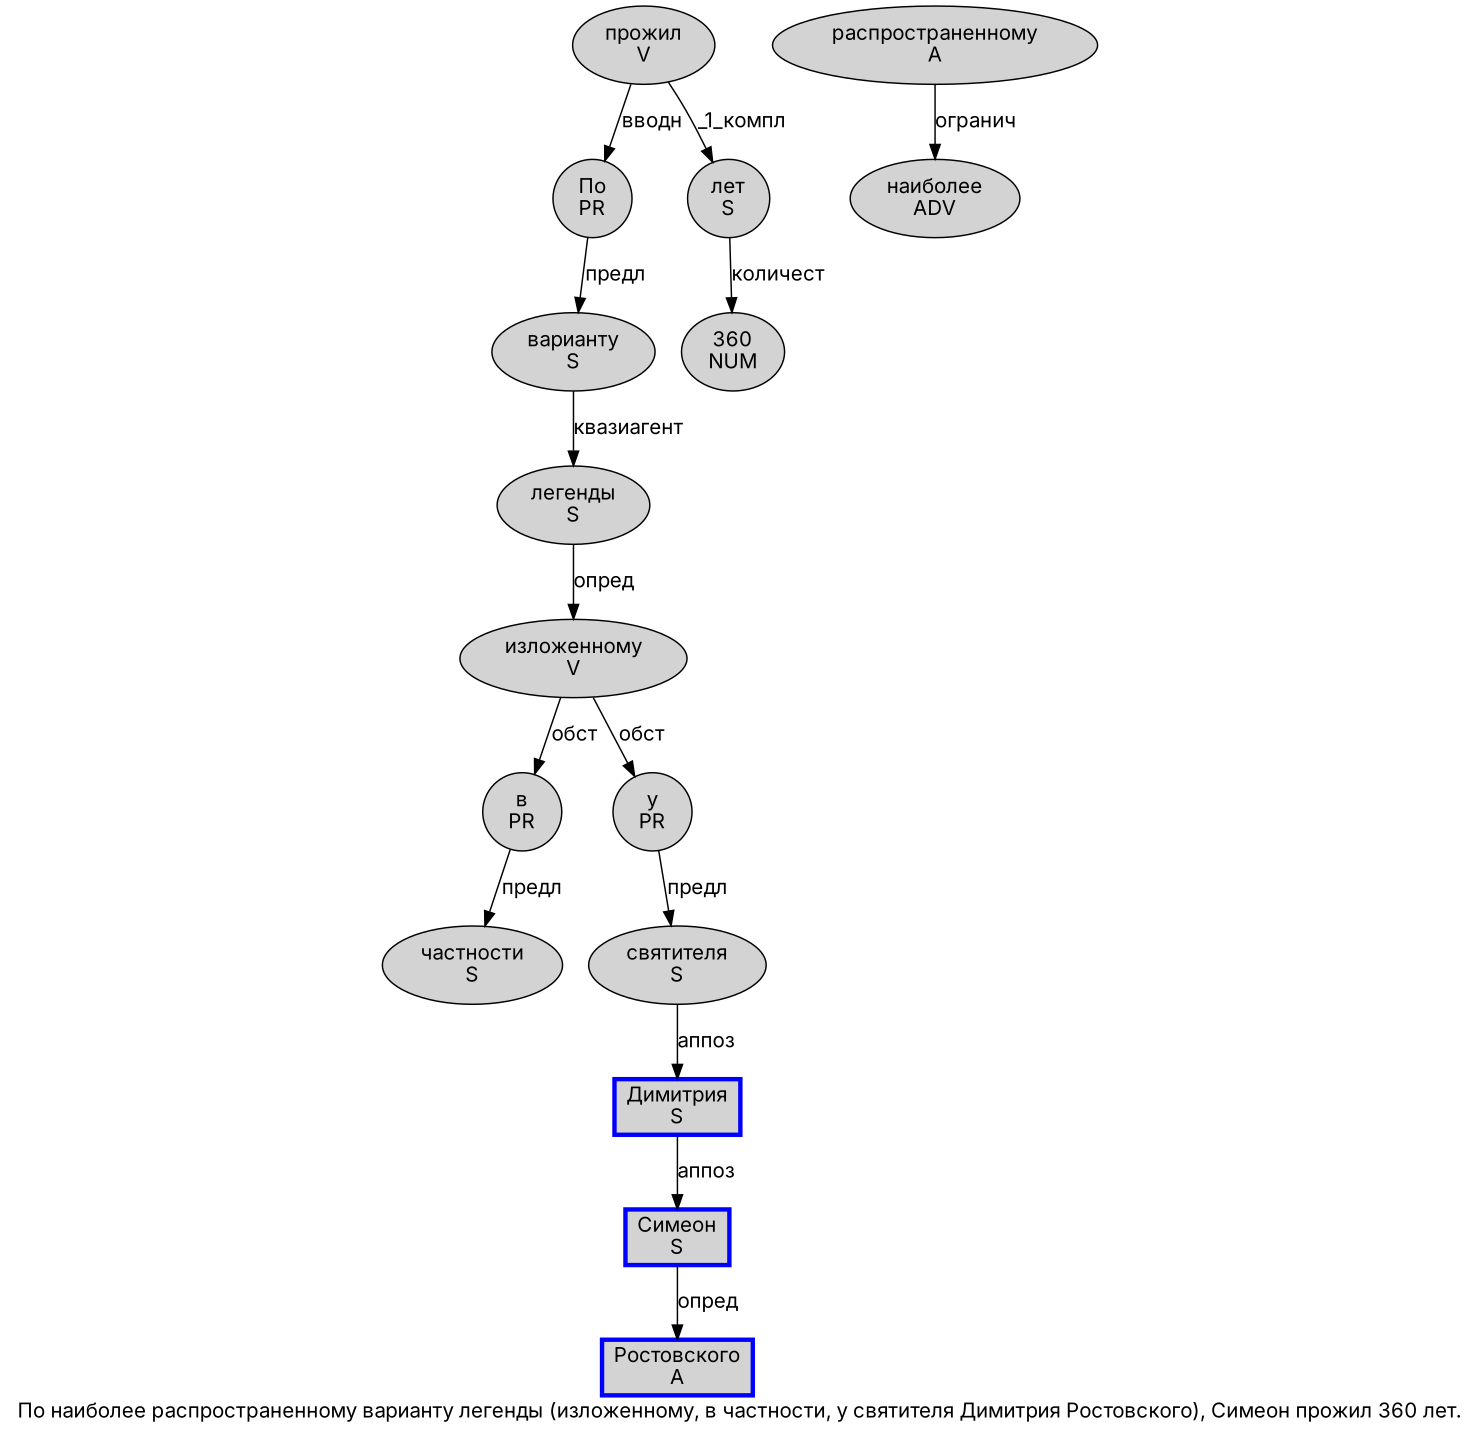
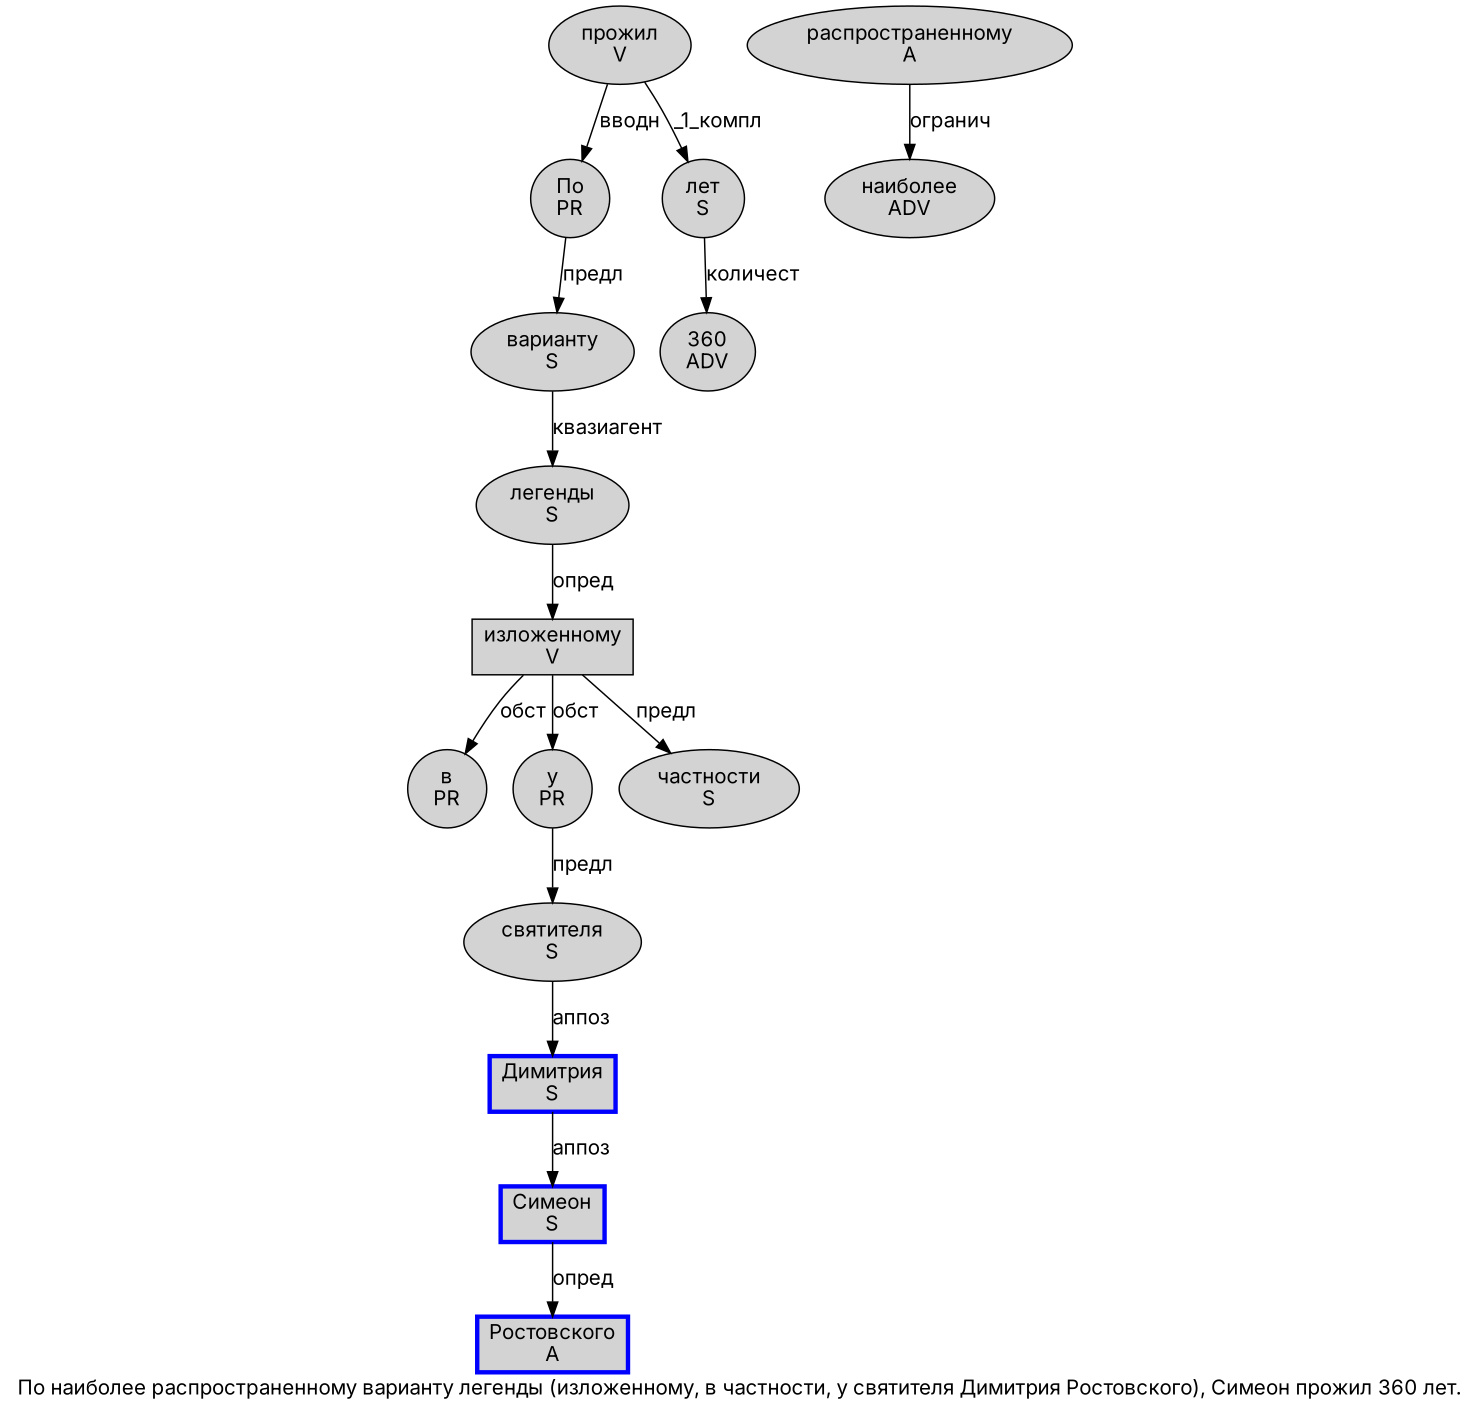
node "360 NUM": label "360 NUM" -> "360 ADV"
node "изложенному V": shape ellipse -> box
edge "в PR" -> "частности S": now "изложенному V" -> "частности S"
